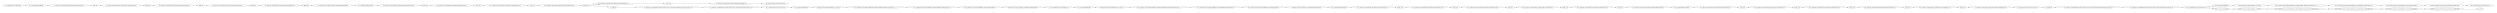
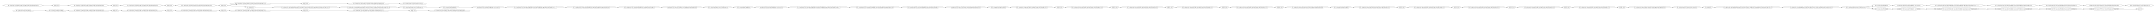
node "$r7 = newarray (java.lang.Double)[5]": removed
